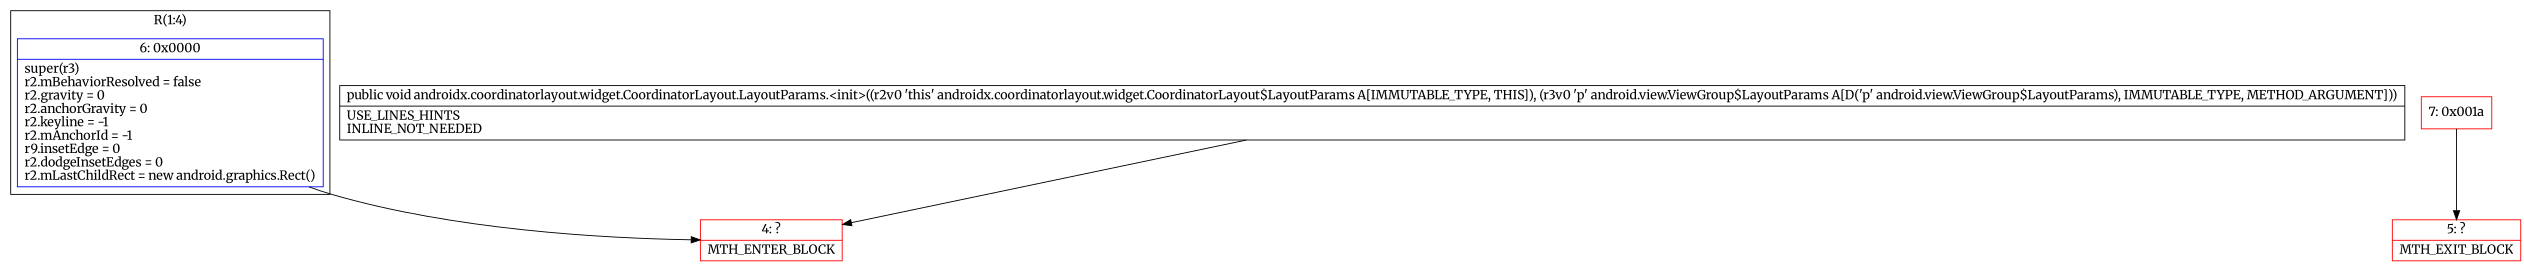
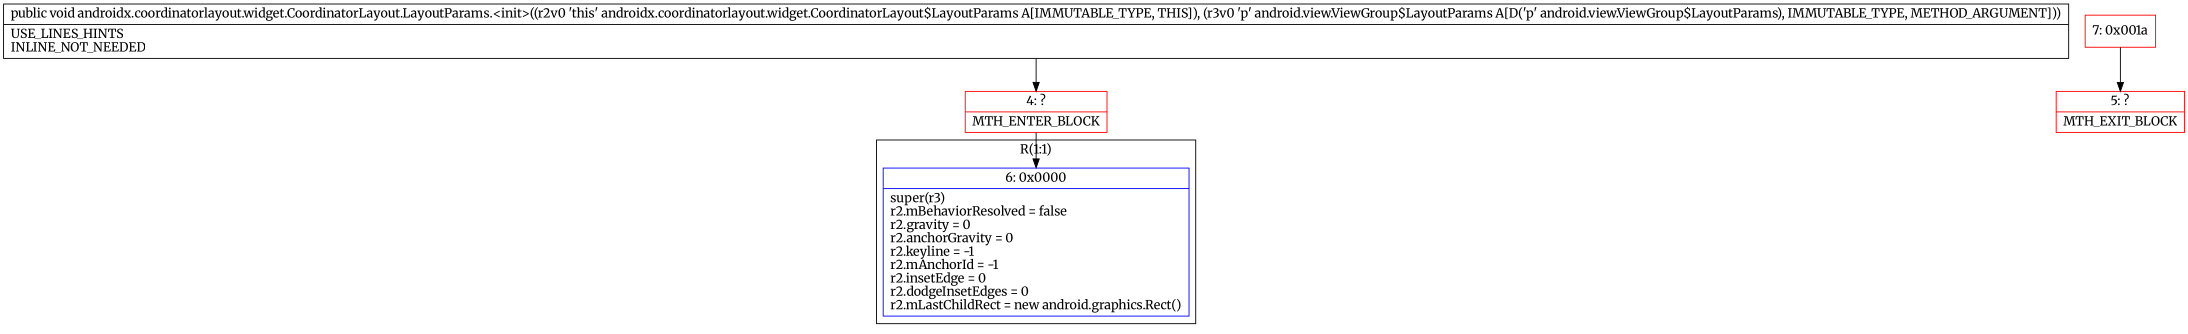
cluster "R(1:4)": label "R(1:4)" -> "R(1:1)"
node "6: 0x0000": text "r9.insetEdge = 0" -> "r2.insetEdge = 0"
edge "6: 0x0000" -> "4: ?": reversed
